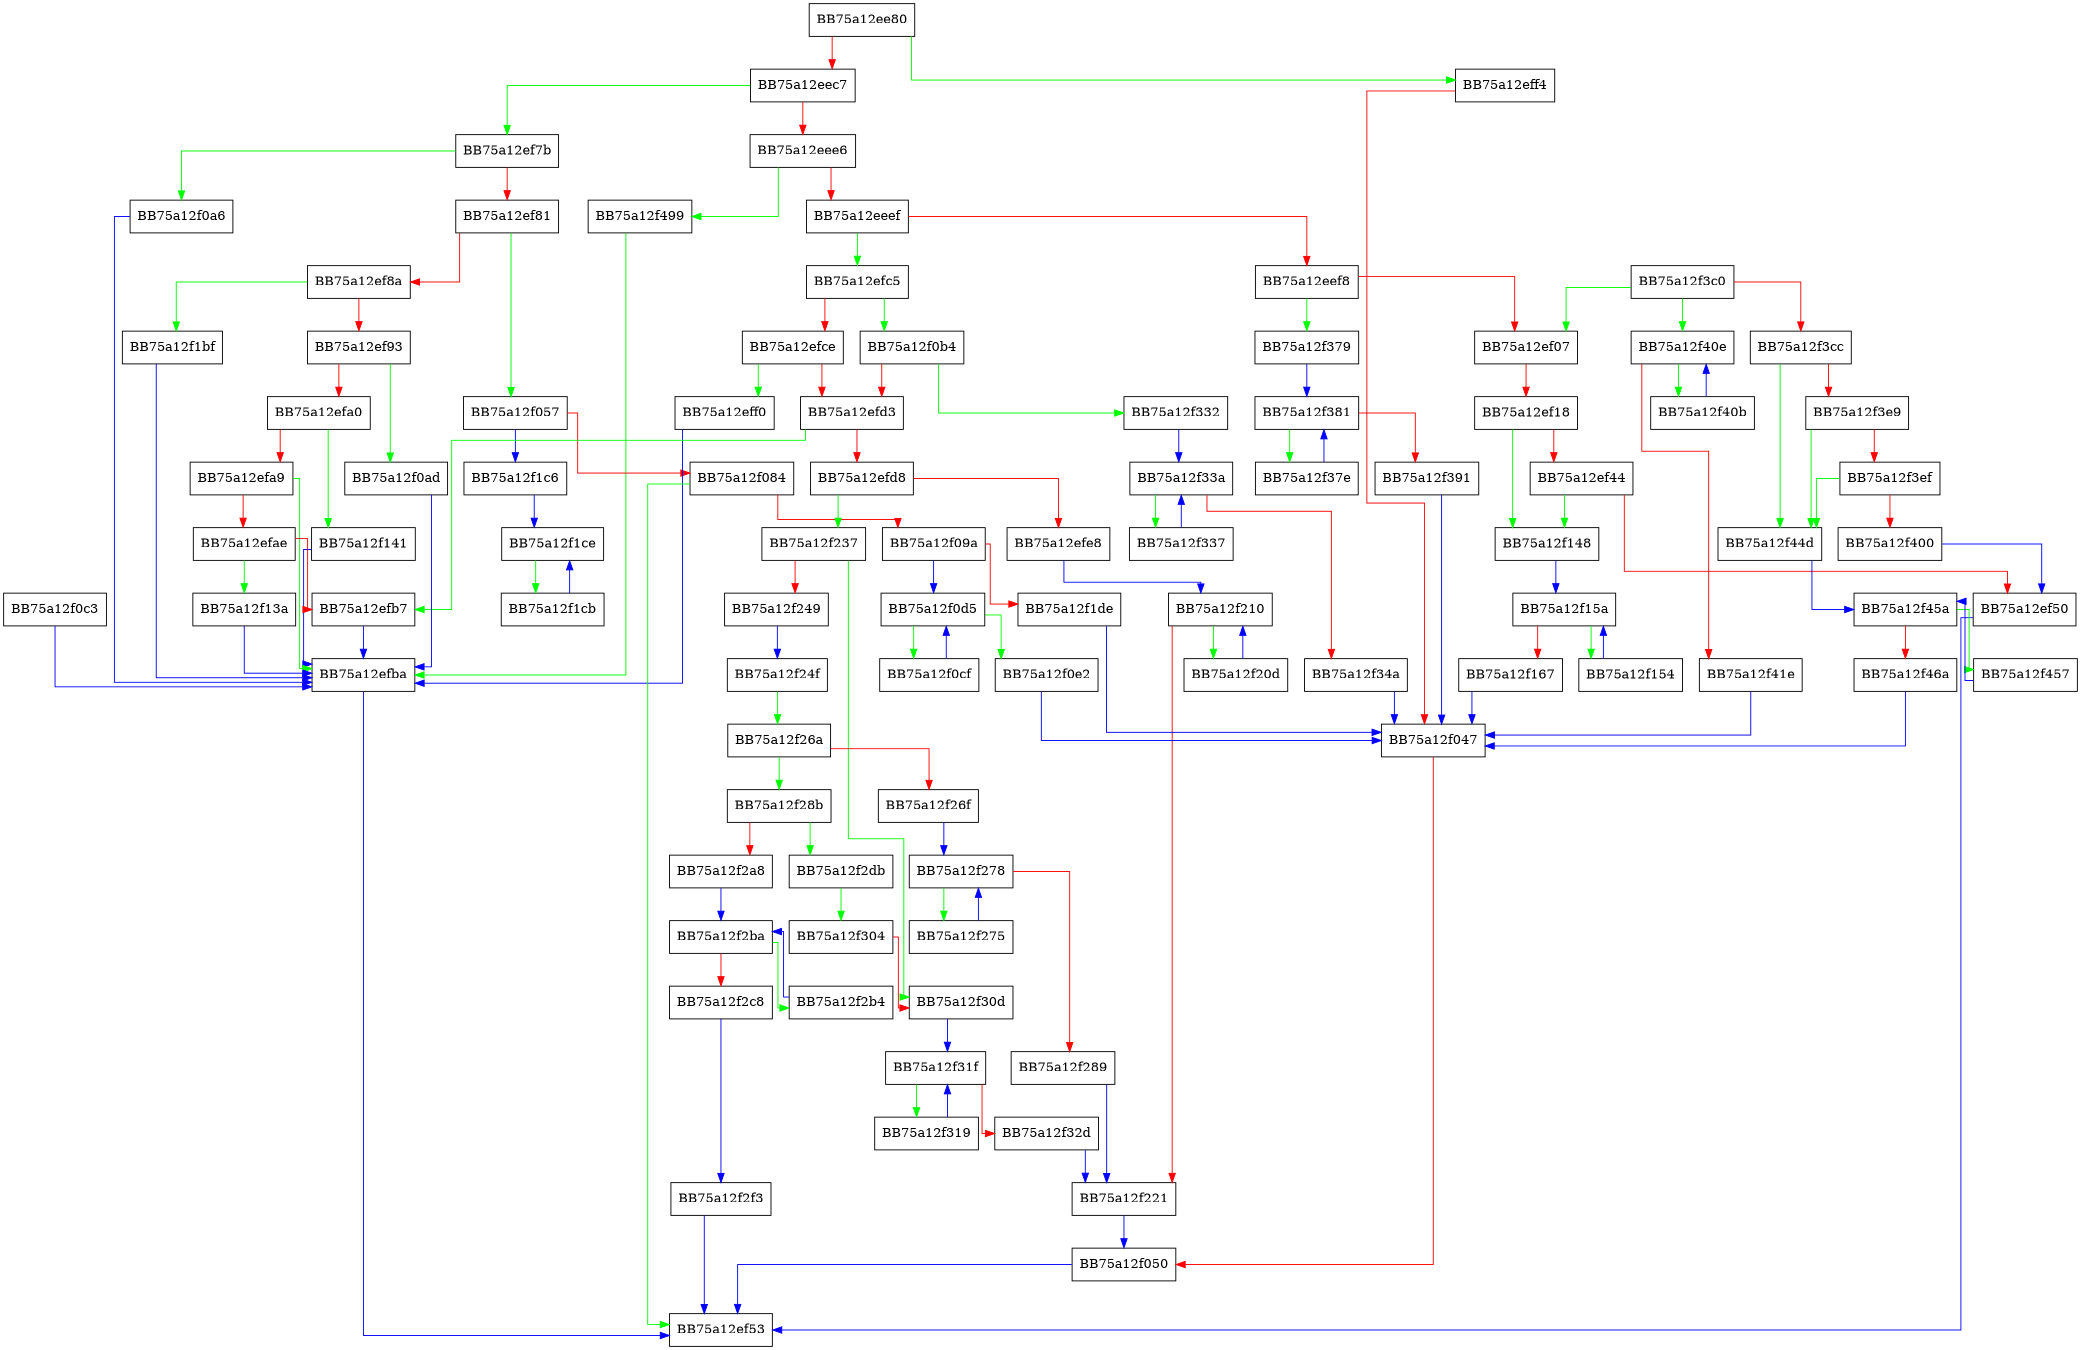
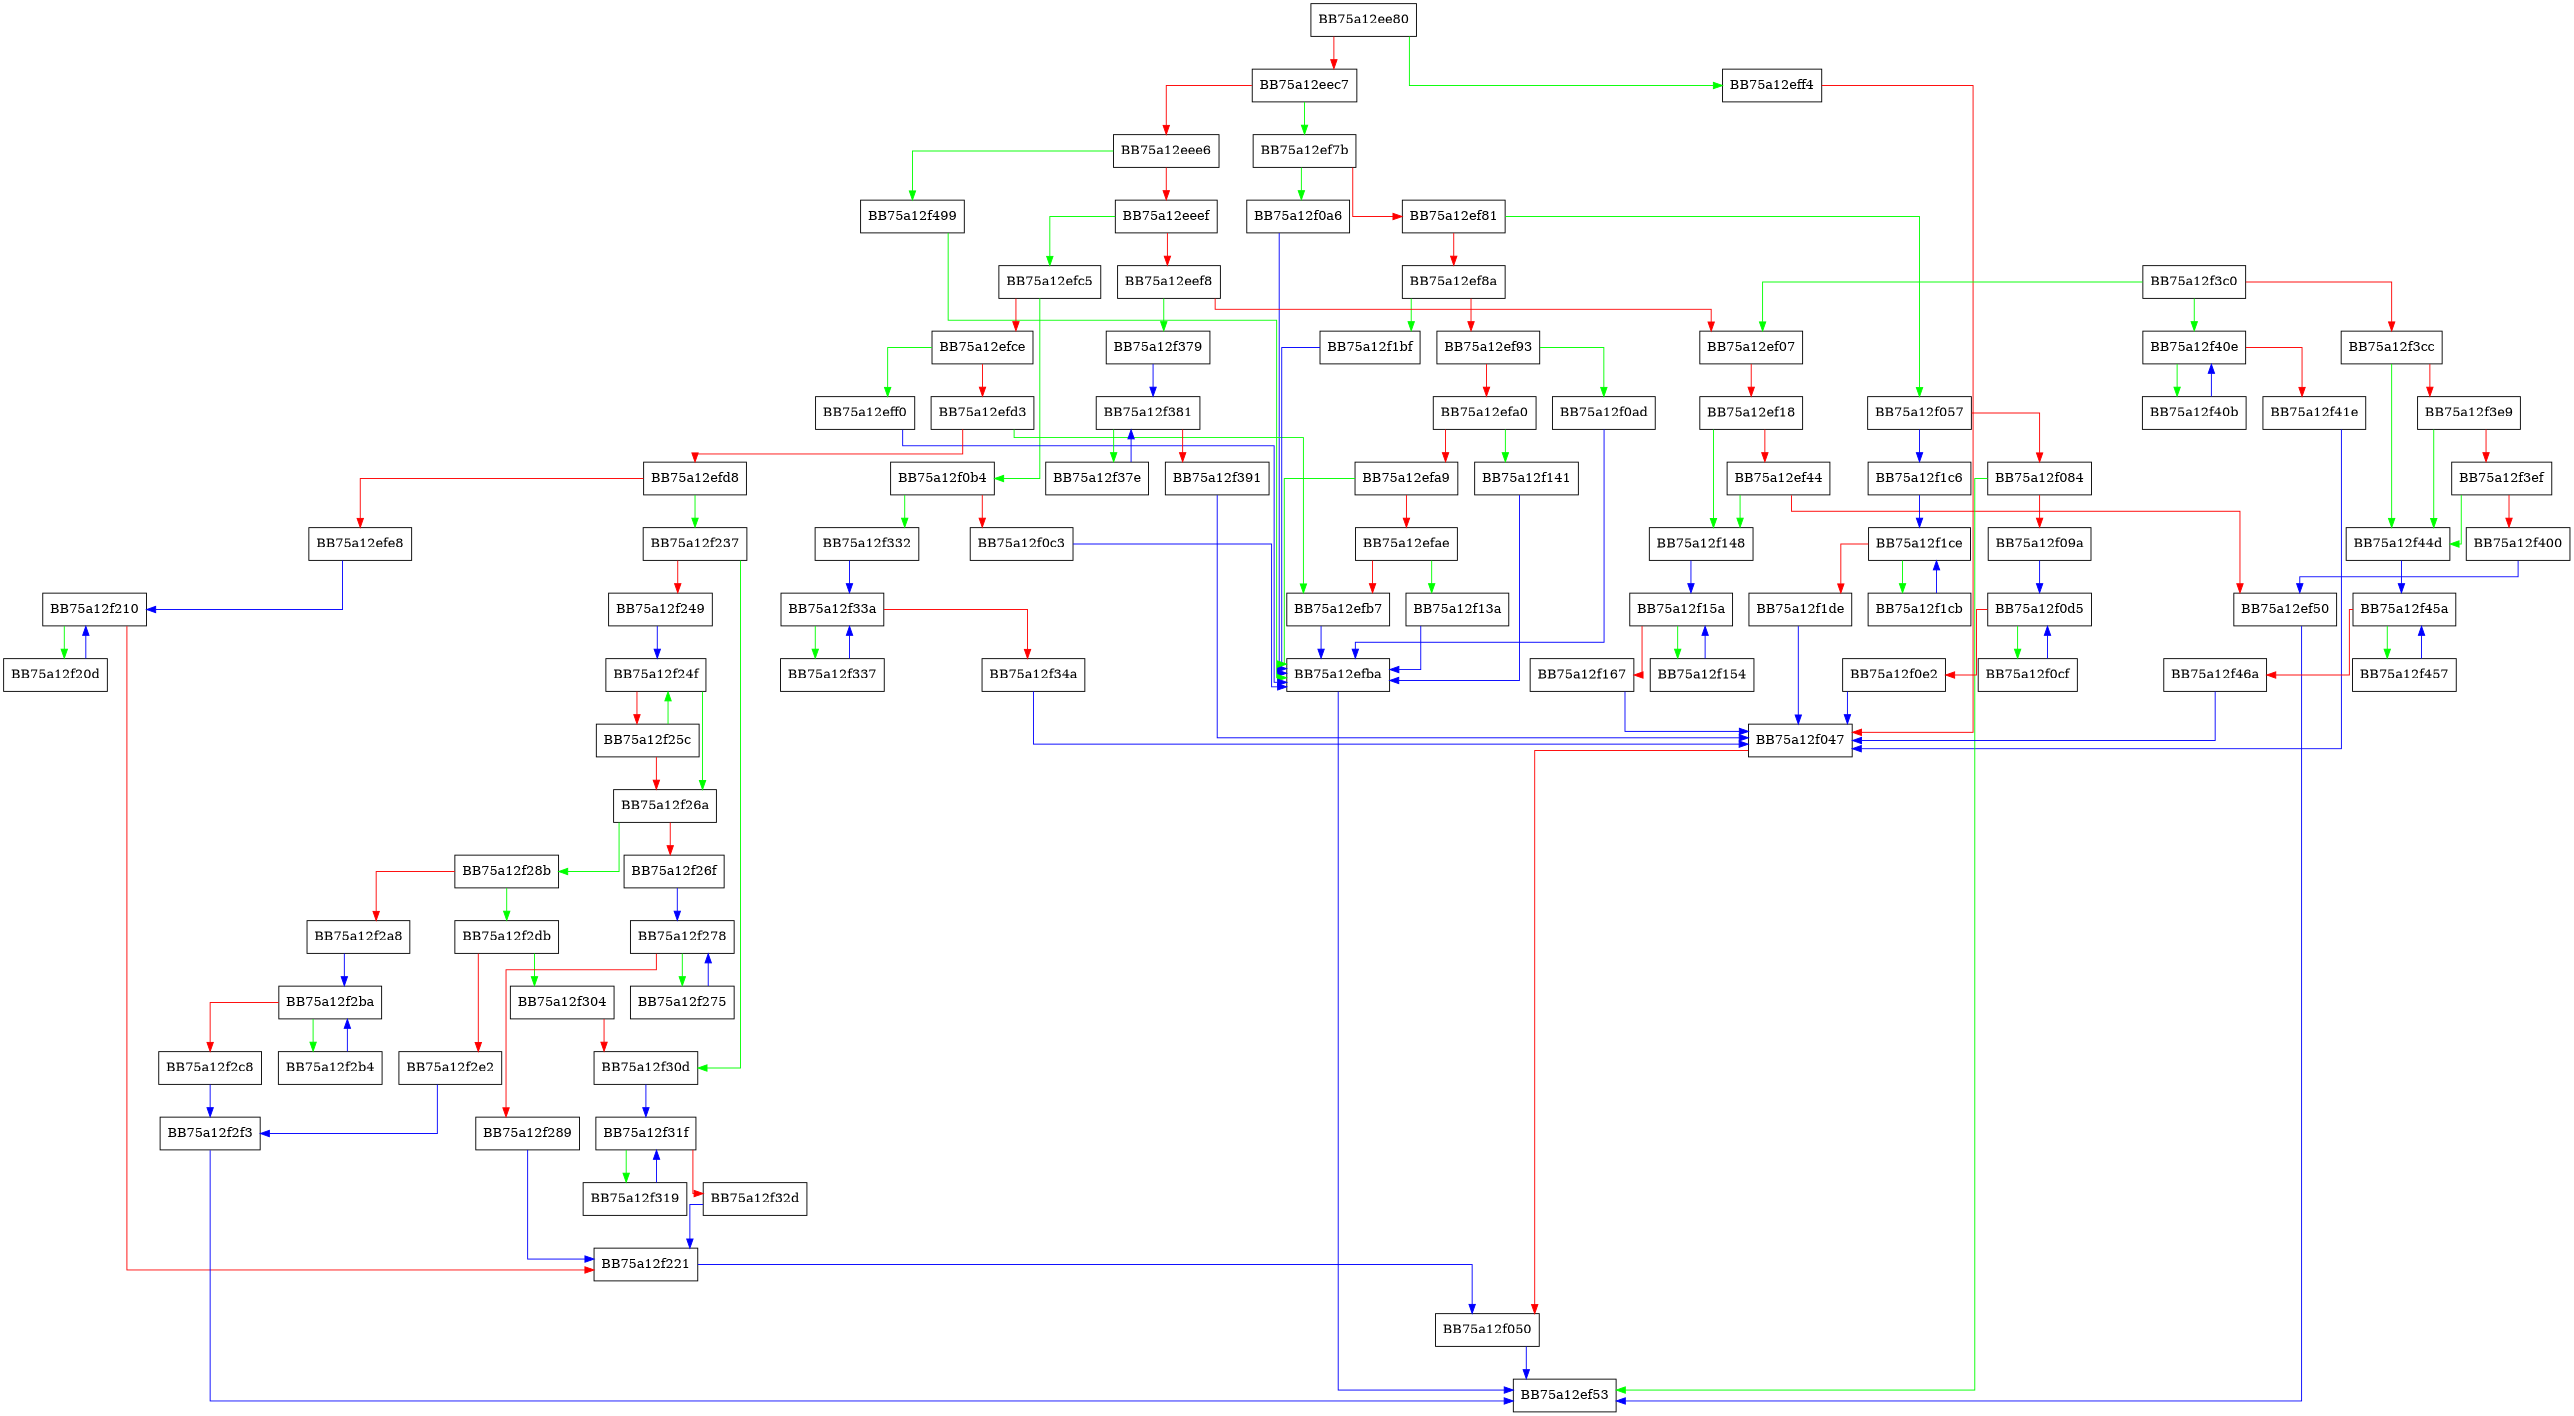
edge "BB75a12f0b4" -> "BB75a12efd3": now "BB75a12f0b4" -> "BB75a12f0c3"
edge "BB75a12f09a" -> "BB75a12f1de": now "BB75a12f1ce" -> "BB75a12f1de"
edge "BB75a12f0d5" -> "BB75a12f0e2": color green -> red
node "BB75a12f25c": added
node "BB75a12f2e2": added
